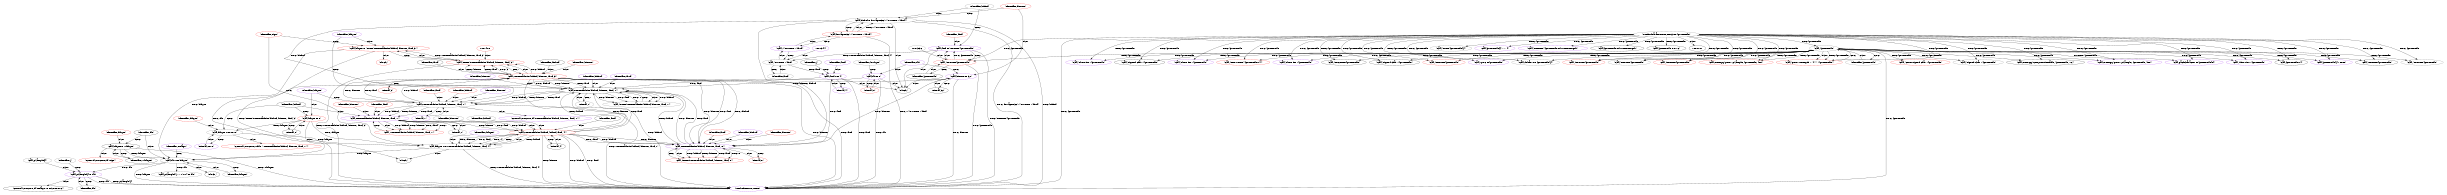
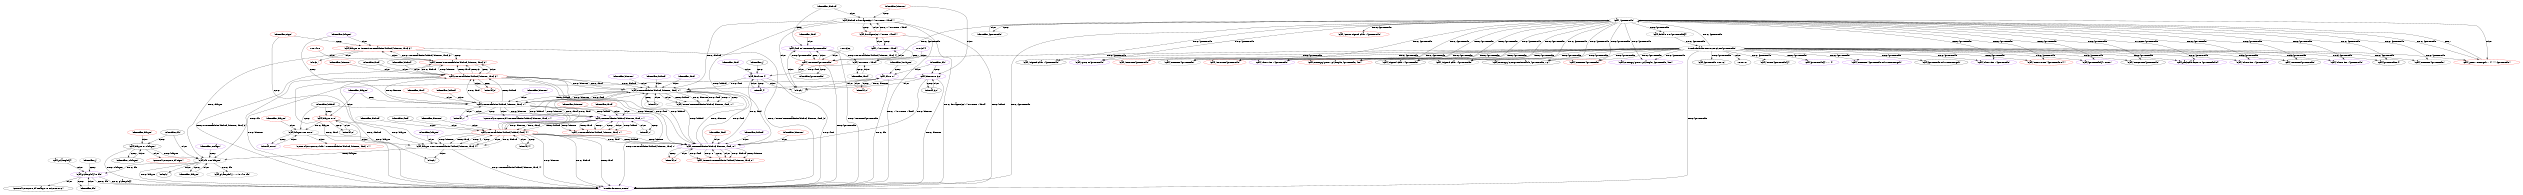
node "(Call,bswapLE32(*((DWORD *)ibuf)))": label "(Call,bswapLE32(*((DWORD *)ibuf)))" -> "(Call,bswapLE32(*((BYTE *)ibuf)))"
edge "(MethodParameterIn,LPCSTR lpMemFile)" -> "(Call,delta8 += lpMemFile[j])": reversed
edge "(Literal,3)" -> "(Call,MDLReadBits(bitbuf, bitnum, ibuf, 3))": added, label "AST:"
